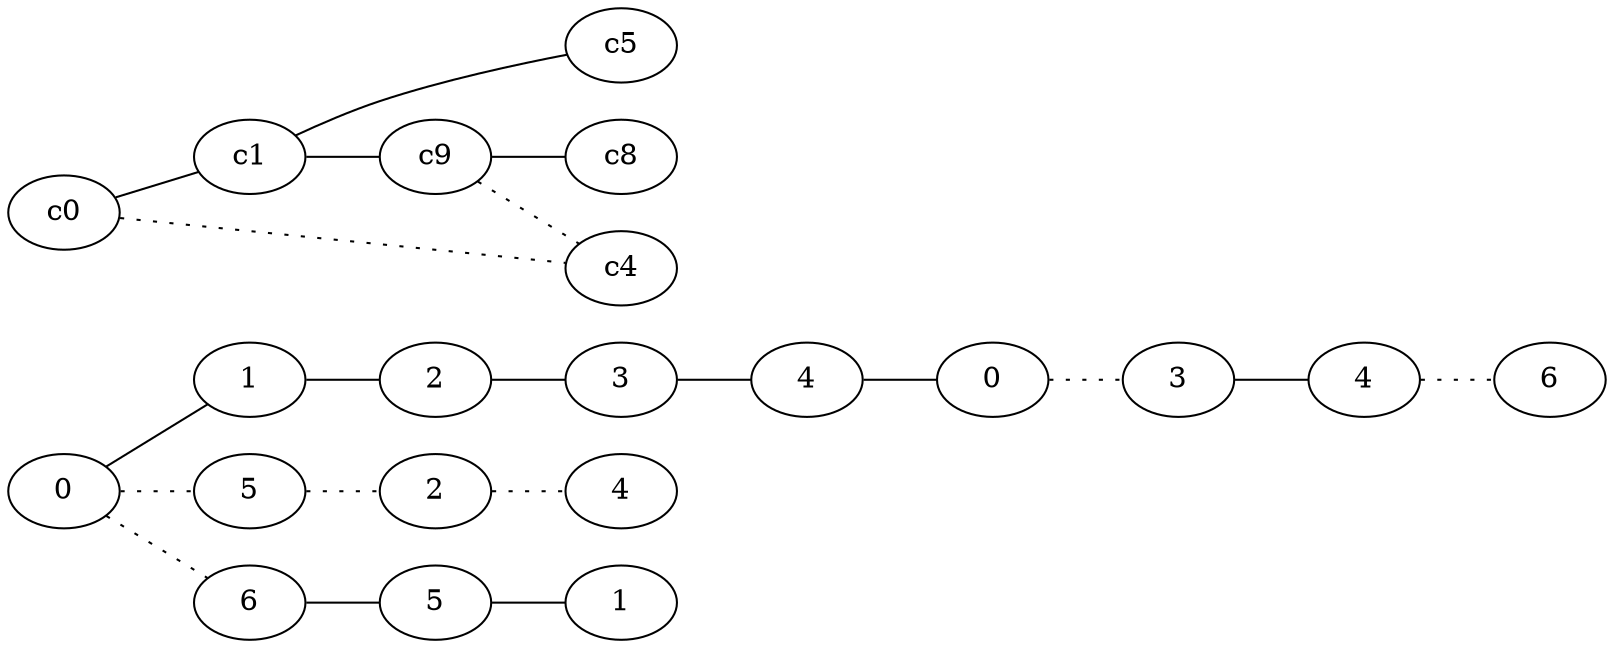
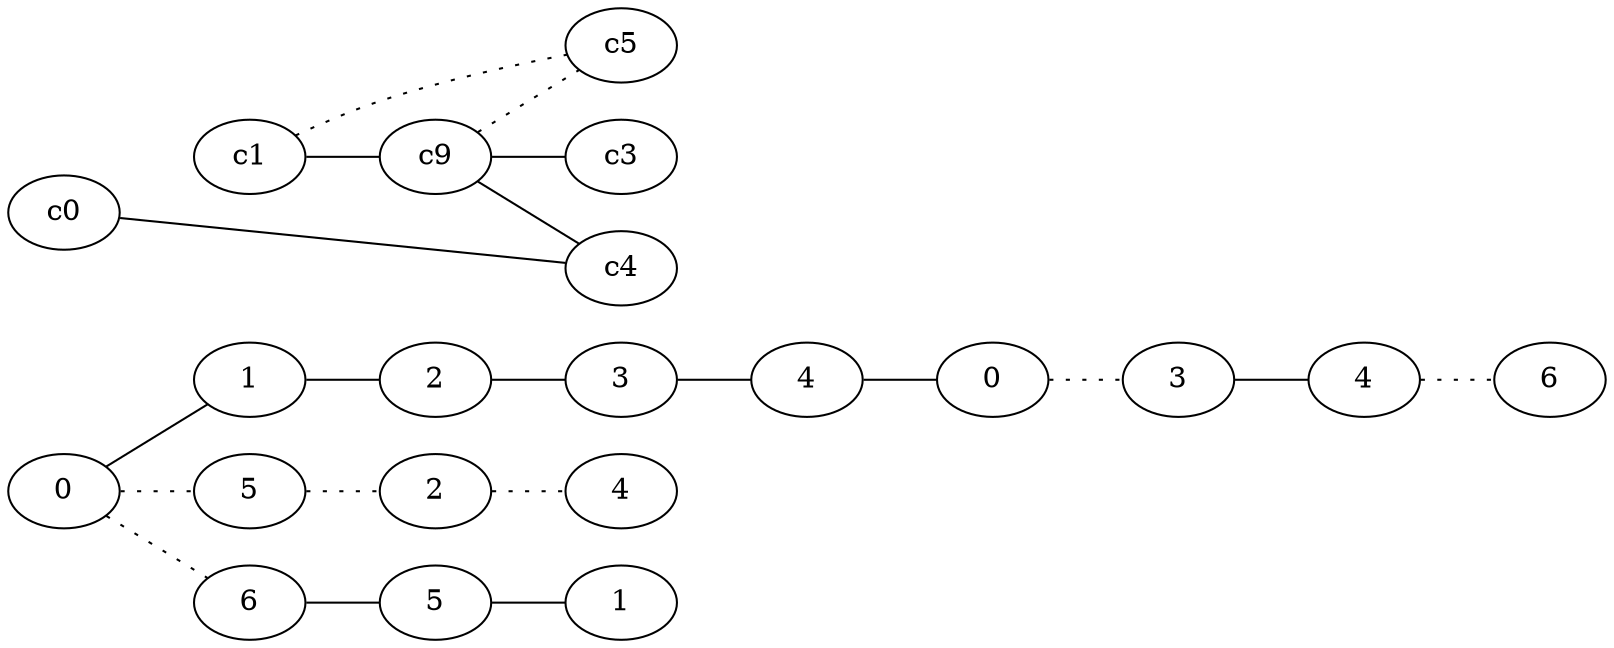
edge "c5" -- "c1": style solid -> dotted
edge "c5" -- "c9": added
node "c8": label "c8" -> "c3"
edge "c1" -- "c0": removed
edge "c9" -- "c4": style dotted -> solid
edge "c0" -- "c4": style dotted -> solid
